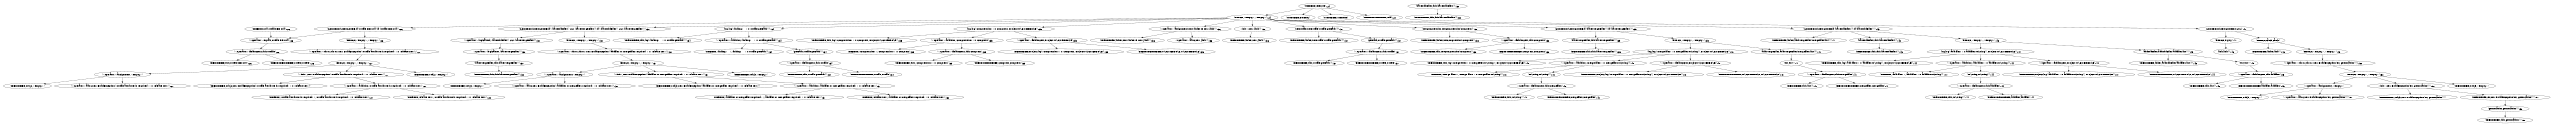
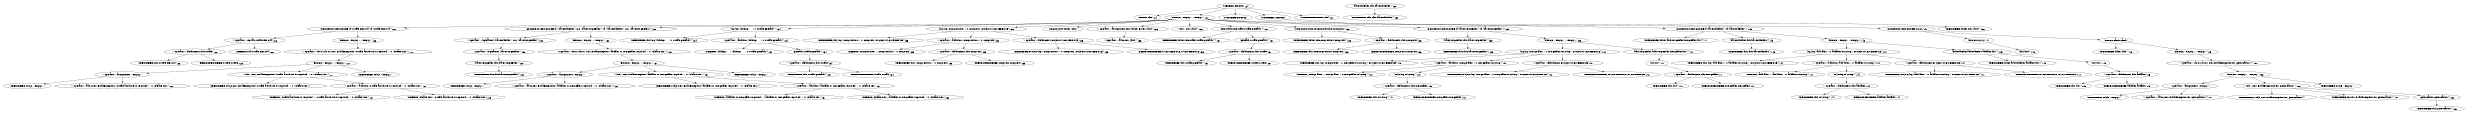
node "(PARAM,this)": added
node "(LOCAL,jlink linker: ANY)": added
edge "(LITERAL,null,outfile == null)" -> "(<operator>.equals,outfile == null)": reversed
edge "(<init>,new jlink())" -> "(IDENTIFIER,linker,new jlink())": now "(MODIFIER,VIRTUAL)" -> "(IDENTIFIER,linker,new jlink())"
node "(IDENTIFIER,linker,ANY linker = new jlink())": removed
edge "(IDENTIFIER,ex,new BuildException(ex, getLocation()))" -> "(getLocation,getLocation())": now "(<init>,new BuildException(ex, getLocation()))" -> "(getLocation,getLocation())"
